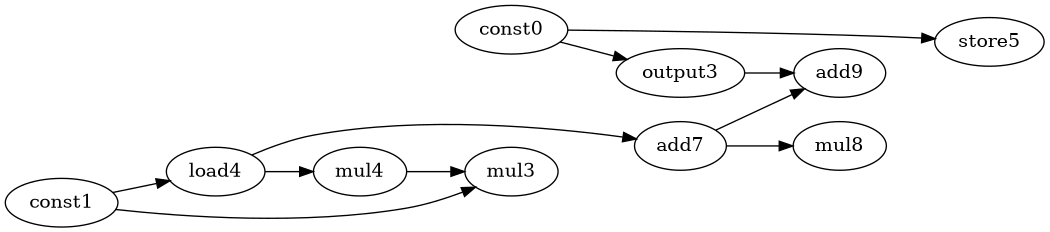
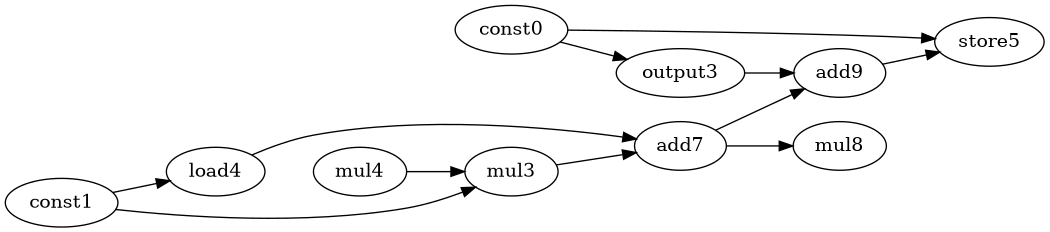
edge "add9" -> "store5": added
edge "mul3" -> "add7": added
edge "load4" -> "mul4": removed
